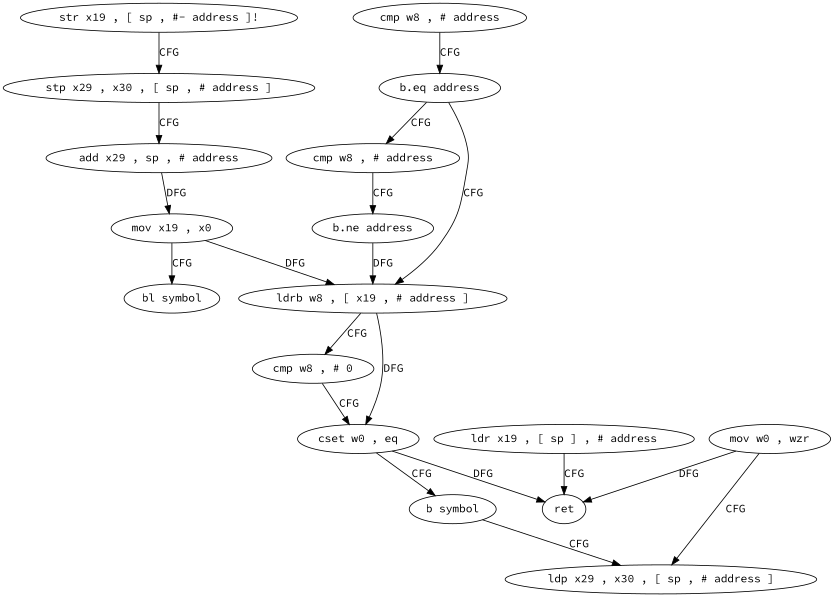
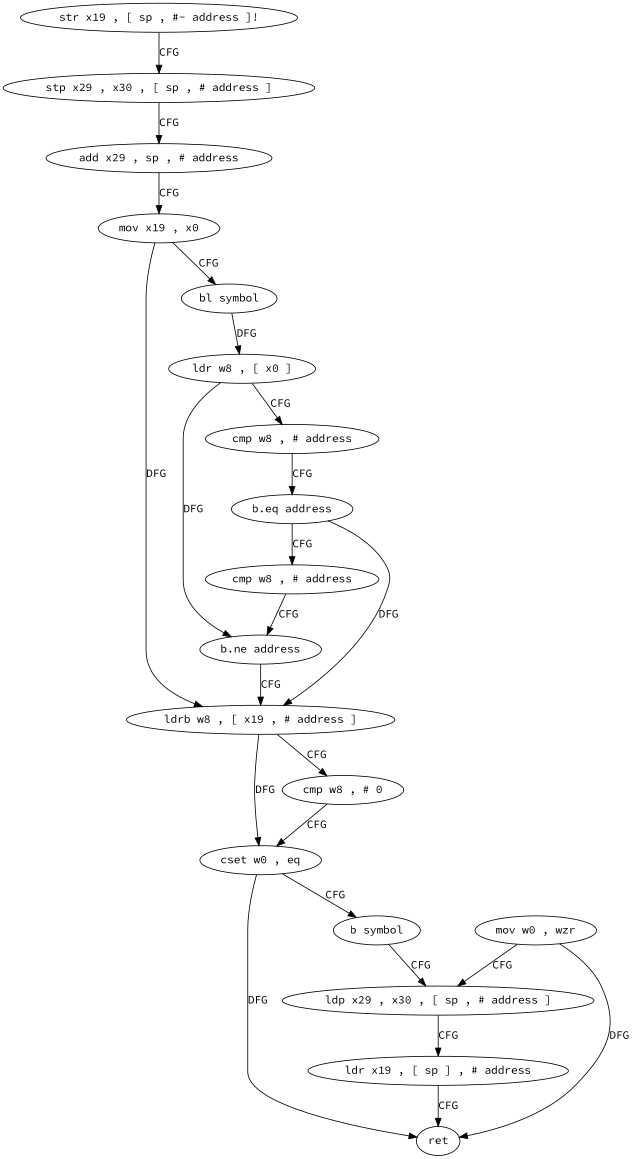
edge "add x29 , sp , # address" -> "mov x19 , x0": label "DFG" -> "CFG"
edge "b.eq address" -> "ldrb w8 , [ x19 , # address ]": label "CFG" -> "DFG"
edge "b.ne address" -> "ldrb w8 , [ x19 , # address ]": label "DFG" -> "CFG"
node "ldr w8 , [ x0 ]": added
edge "ldp x29 , x30 , [ sp , # address ]" -> "ldr x19 , [ sp ] , # address": added, label "CFG"
